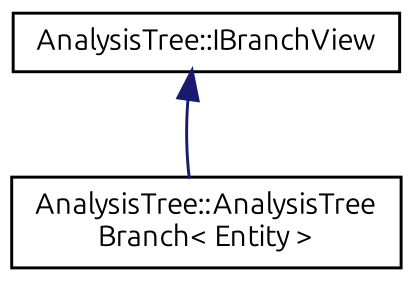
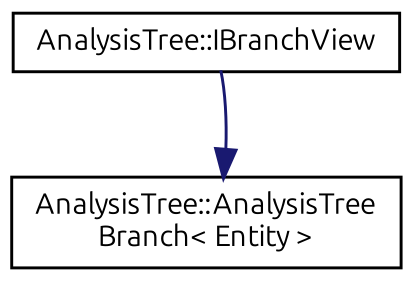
edge "AnalysisTree::AnalysisTree Branch< Entity >" -> "AnalysisTree::IBranchView": reversed
